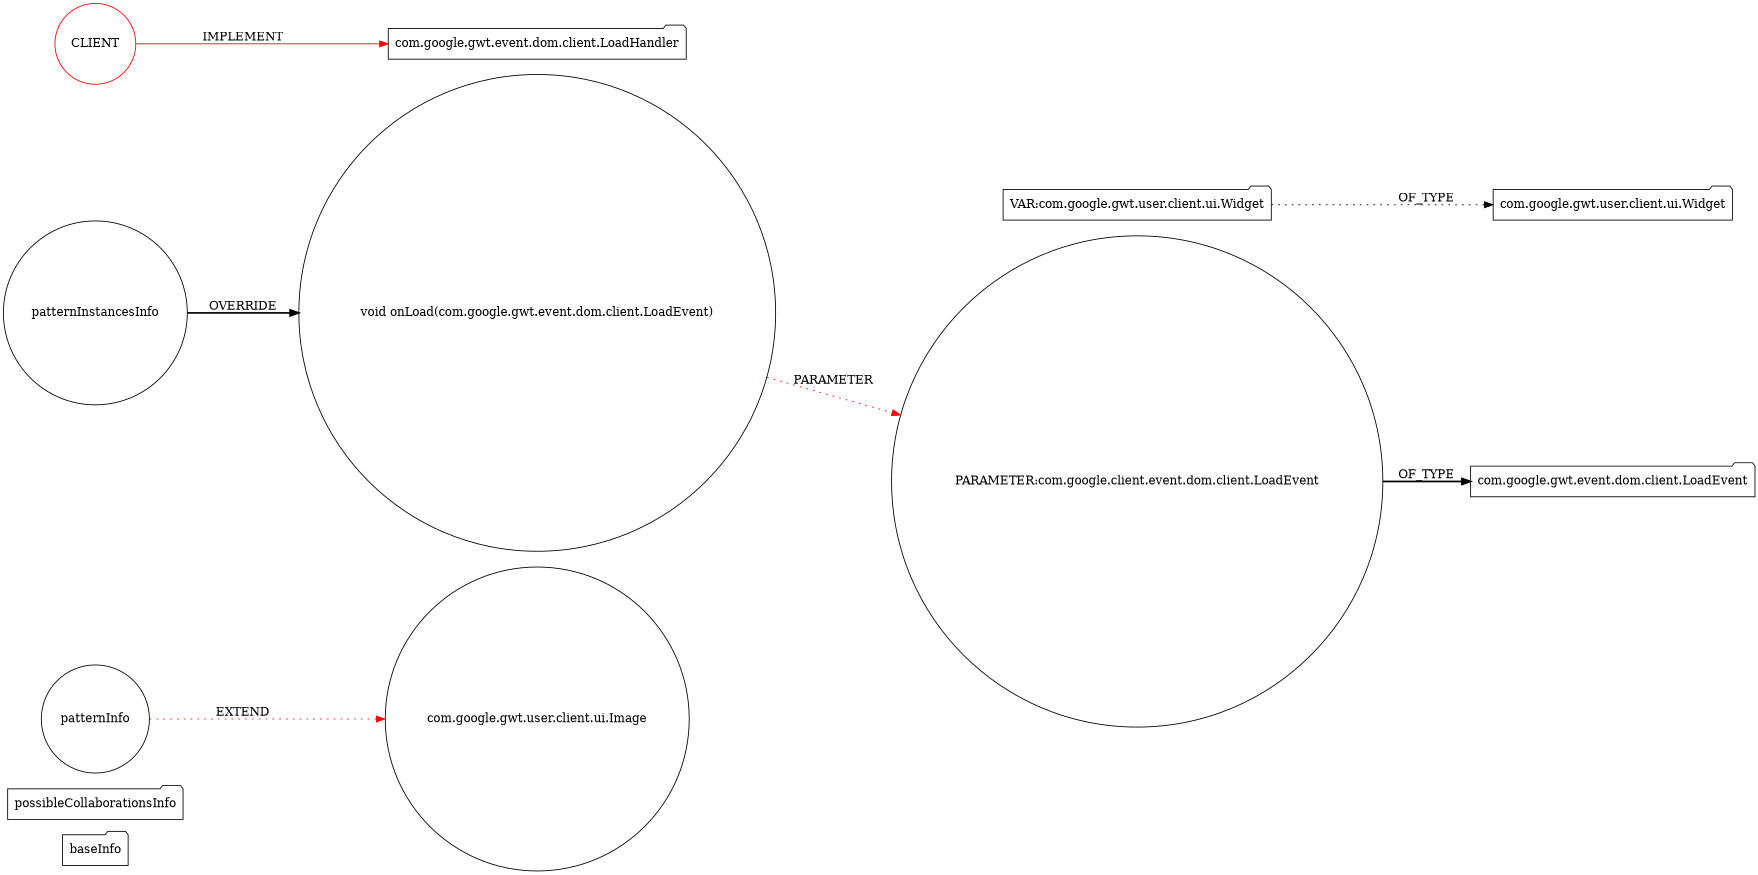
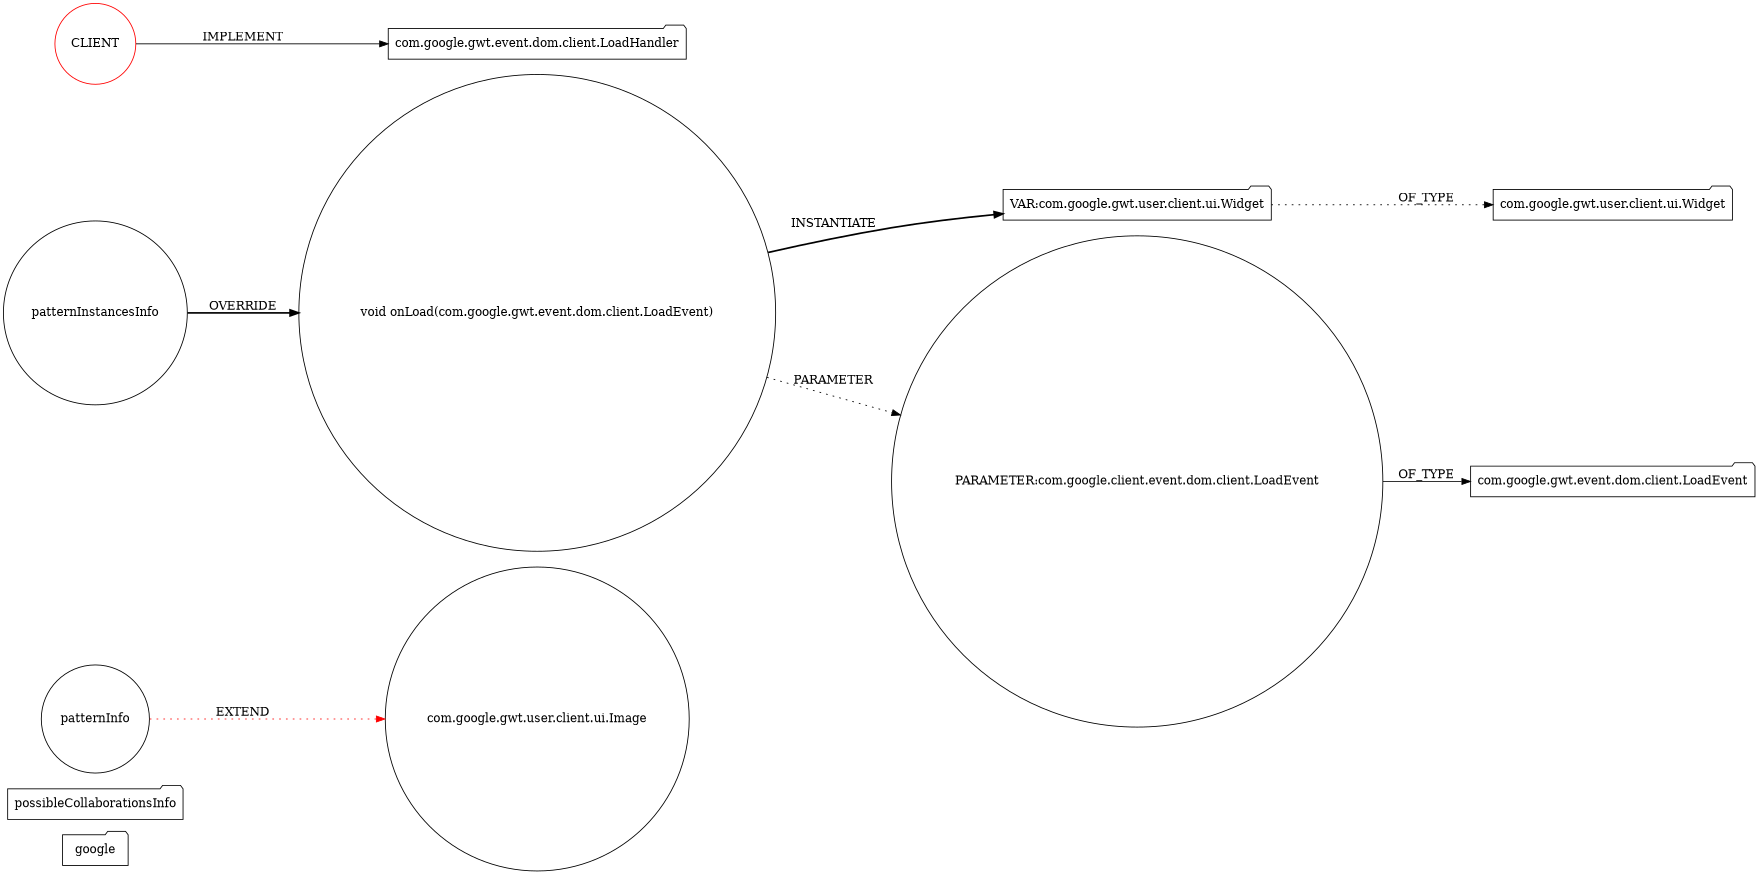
edge "CLIENT" -> "com.google.gwt.event.dom.client.LoadHandler": color red -> black
edge "void onLoad(com.google.gwt.event.dom.client.LoadEvent)" -> "VAR:com.google.gwt.user.client.ui.Widget": added, label "INSTANTIATE"
edge "void onLoad(com.google.gwt.event.dom.client.LoadEvent)" -> "PARAMETER:com.google.client.event.dom.client.LoadEvent": color red -> black
edge "PARAMETER:com.google.client.event.dom.client.LoadEvent" -> "com.google.gwt.event.dom.client.LoadEvent": style bold -> solid
node "baseInfo": label "baseInfo" -> "google"
